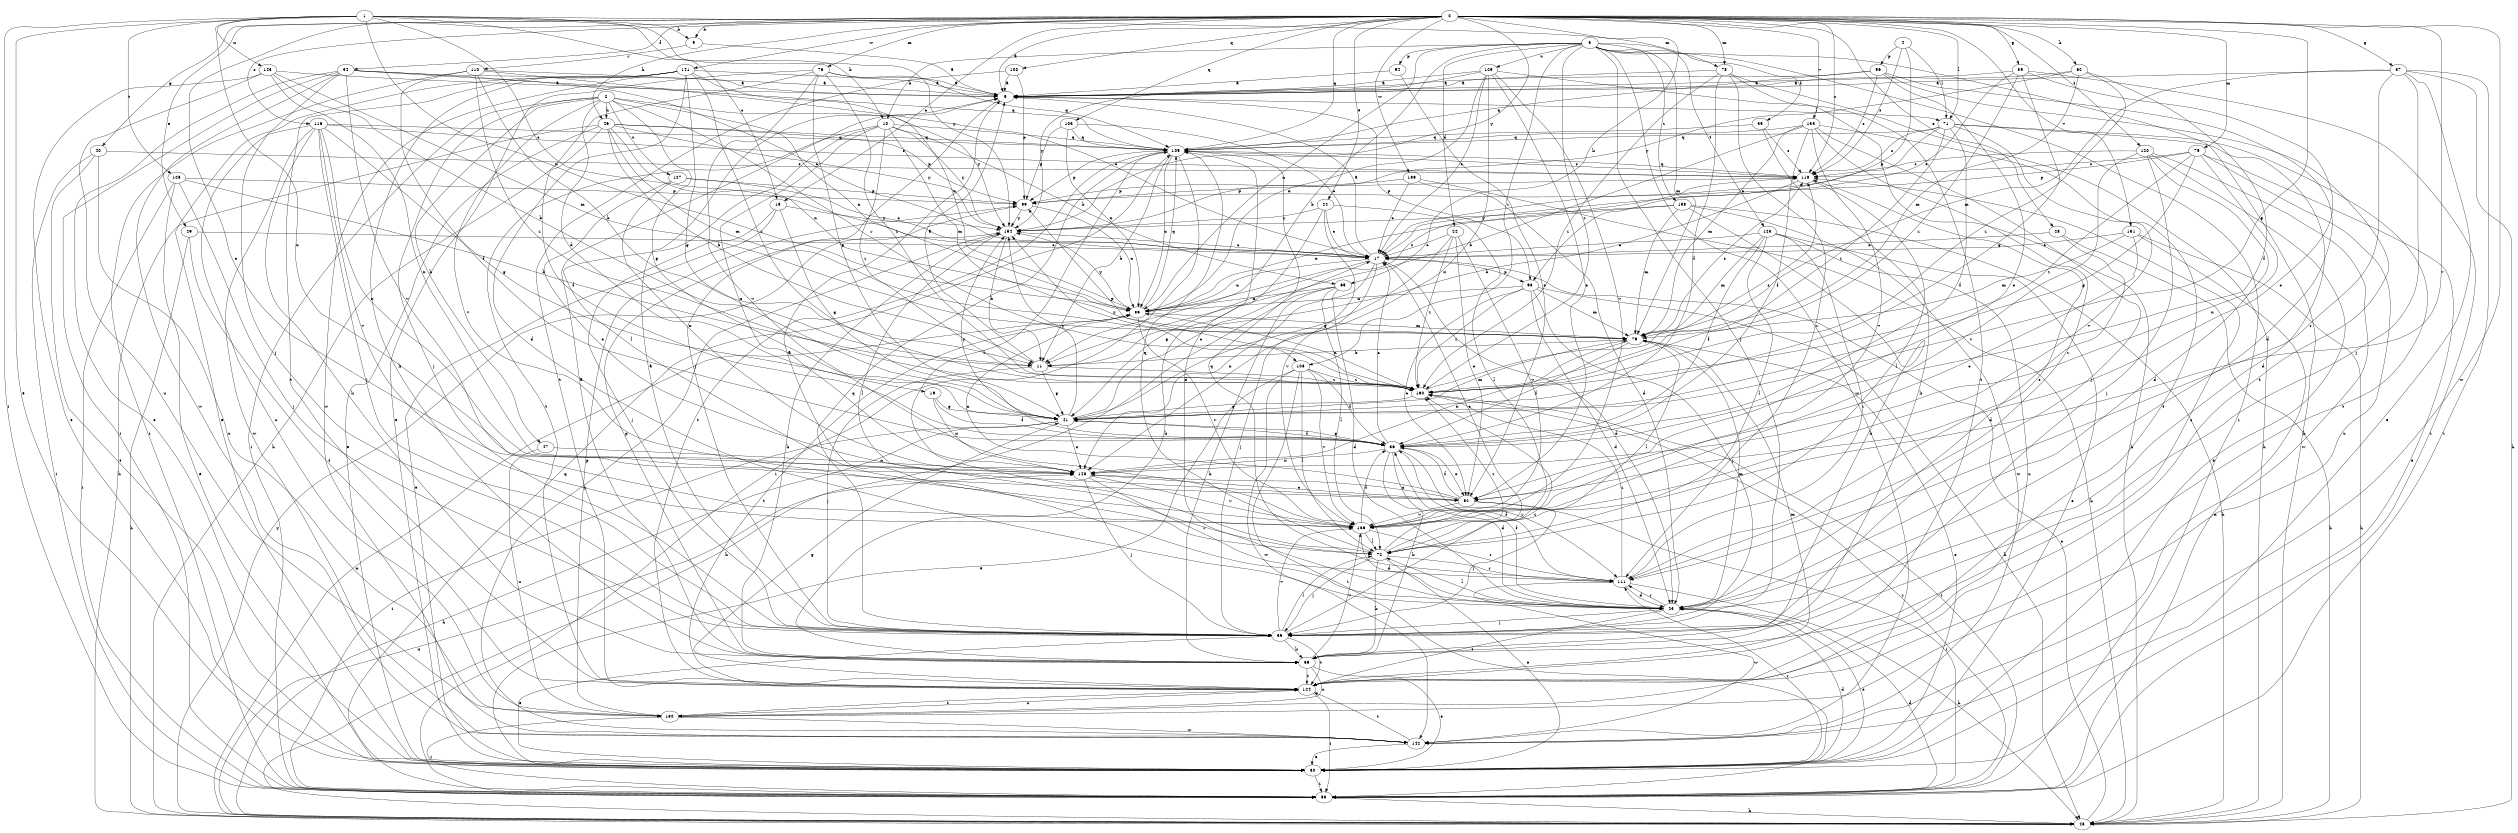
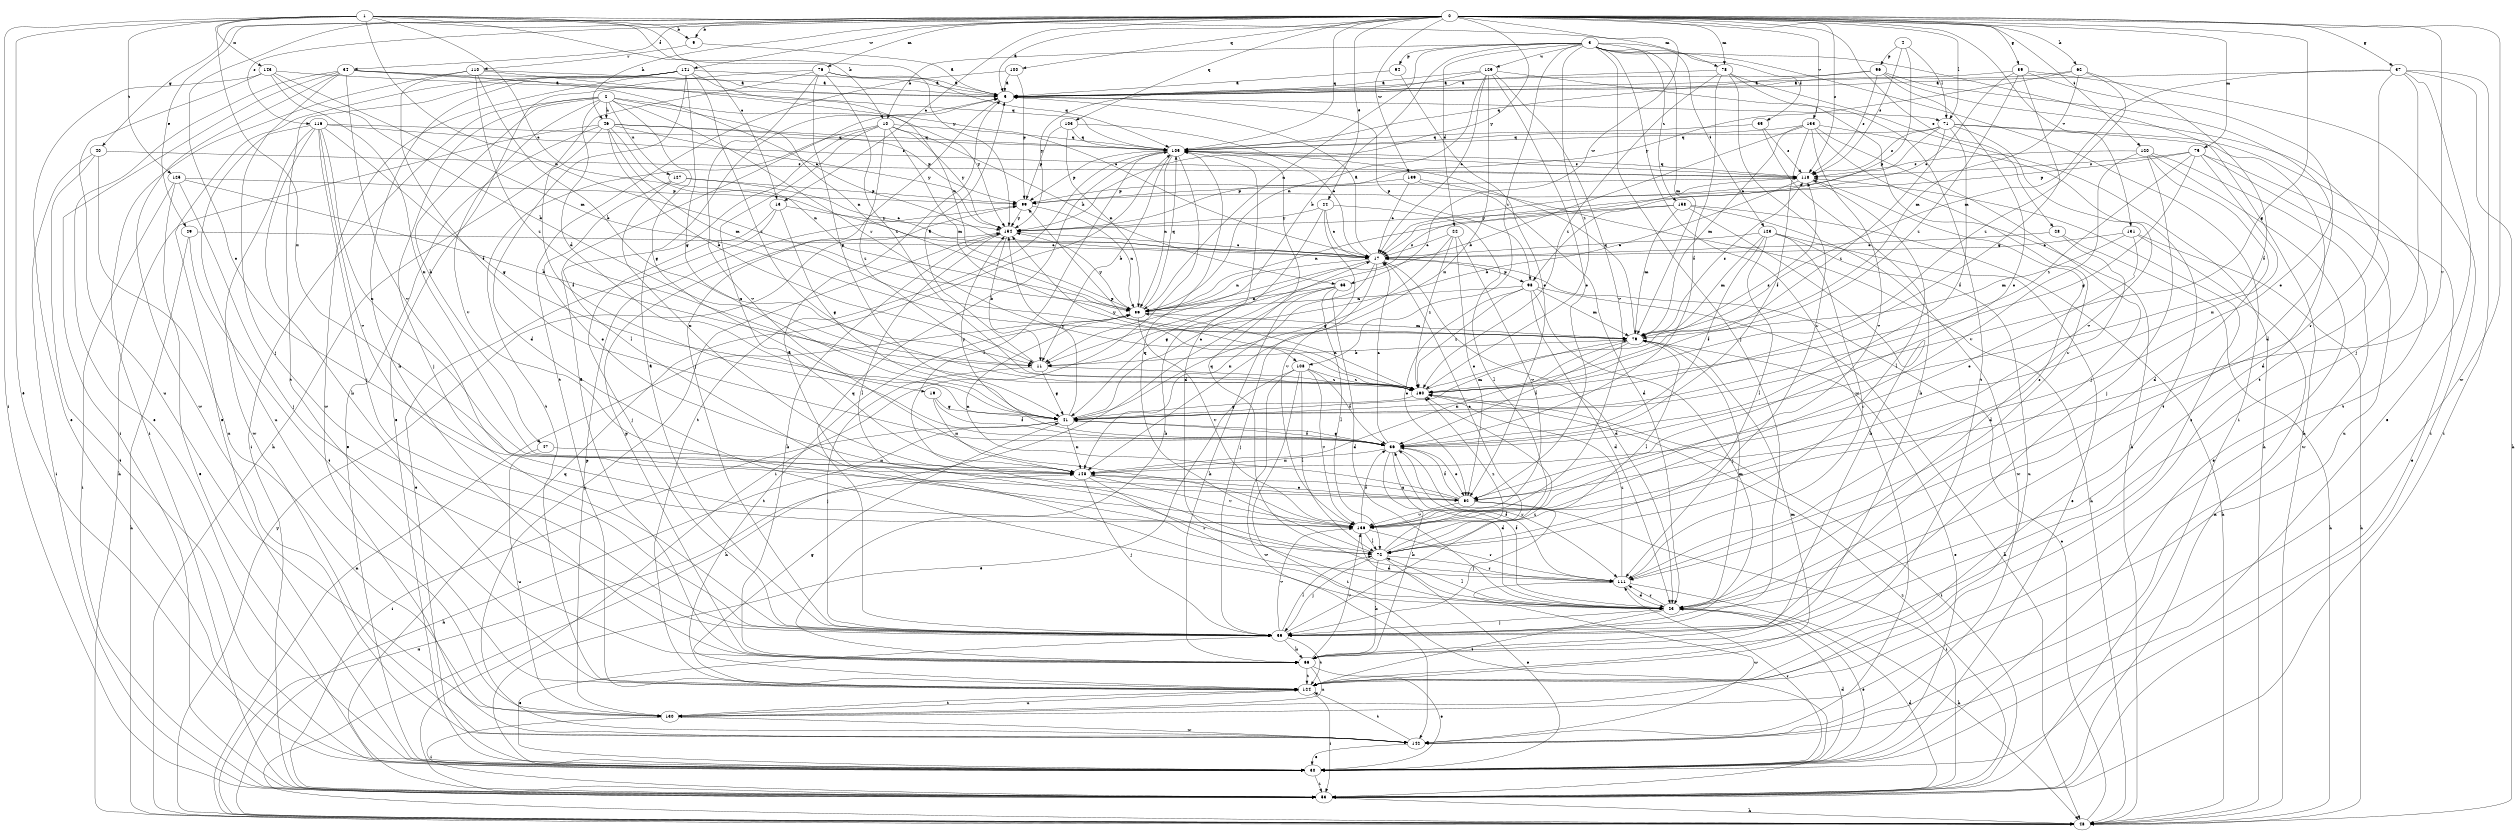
edge "0" -> "65": label "k" -> "w"
edge "79" -> "105": added, label "q"
